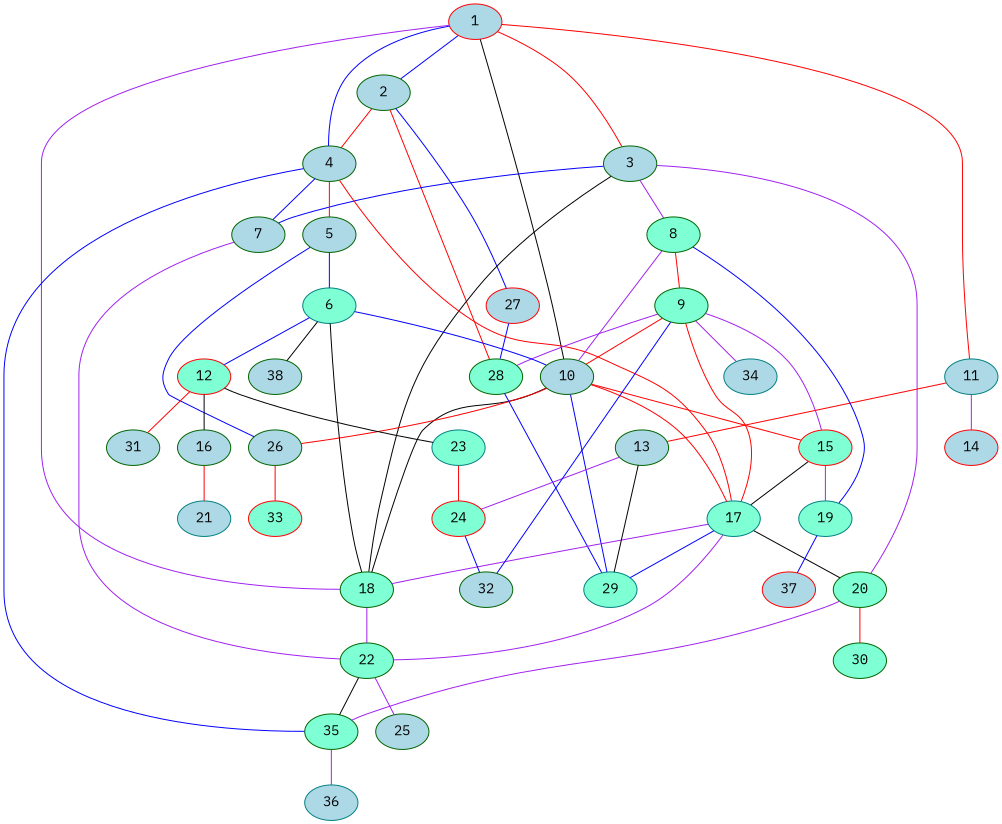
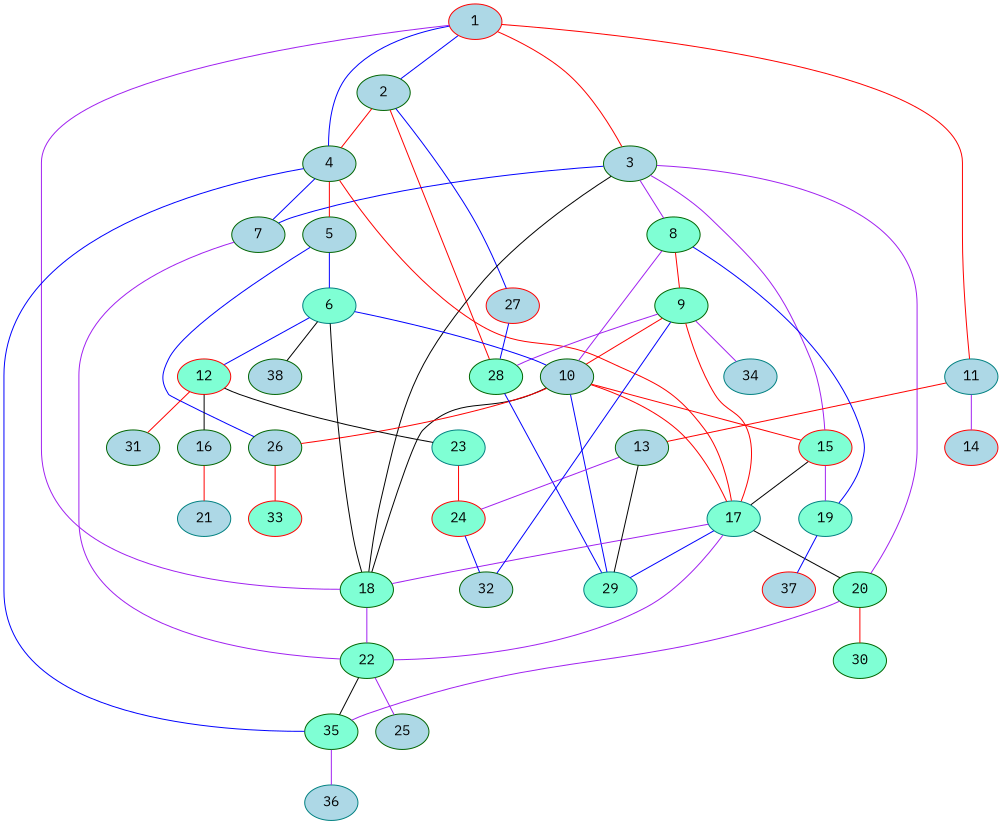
edge "1" -- "10": removed
edge "9" -- "15": now "3" -- "15"
